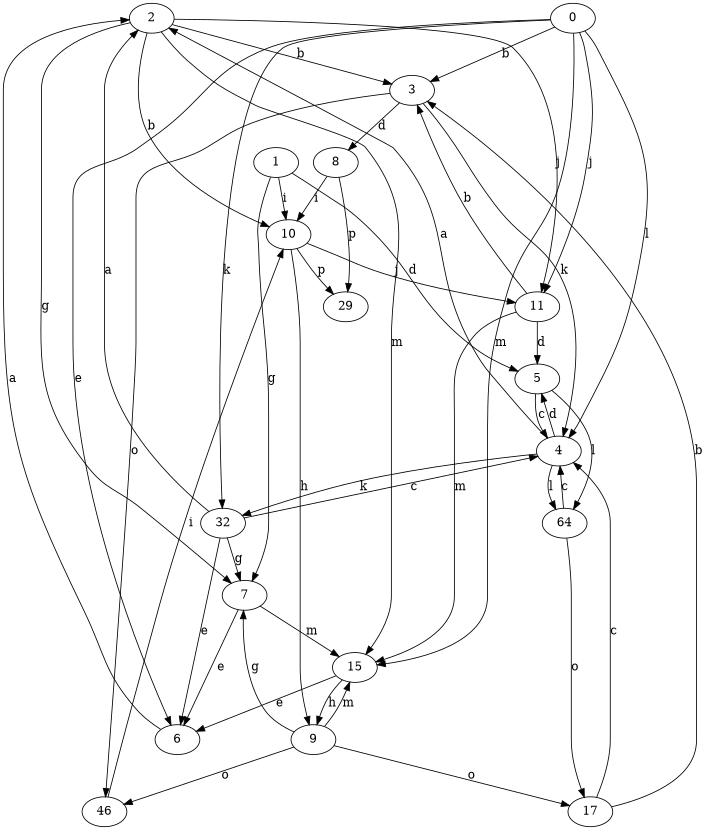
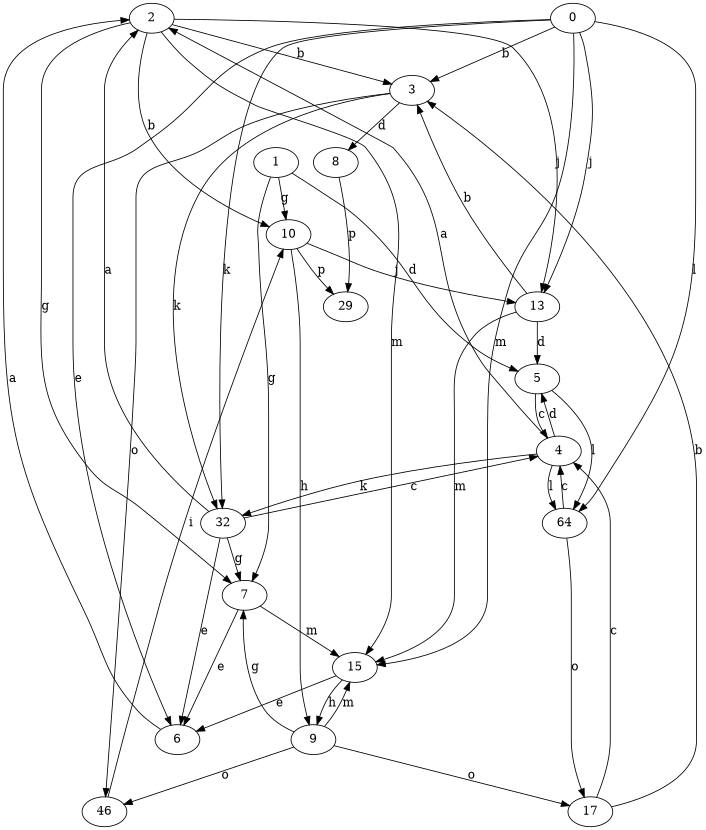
edge "8" -> "10": removed, label "i"
edge "1" -> "10": label "i" -> "g"
edge "0" -> "4": now "0" -> "64"
edge "3" -> "4": now "3" -> "32"
node "11": label "11" -> "13"
